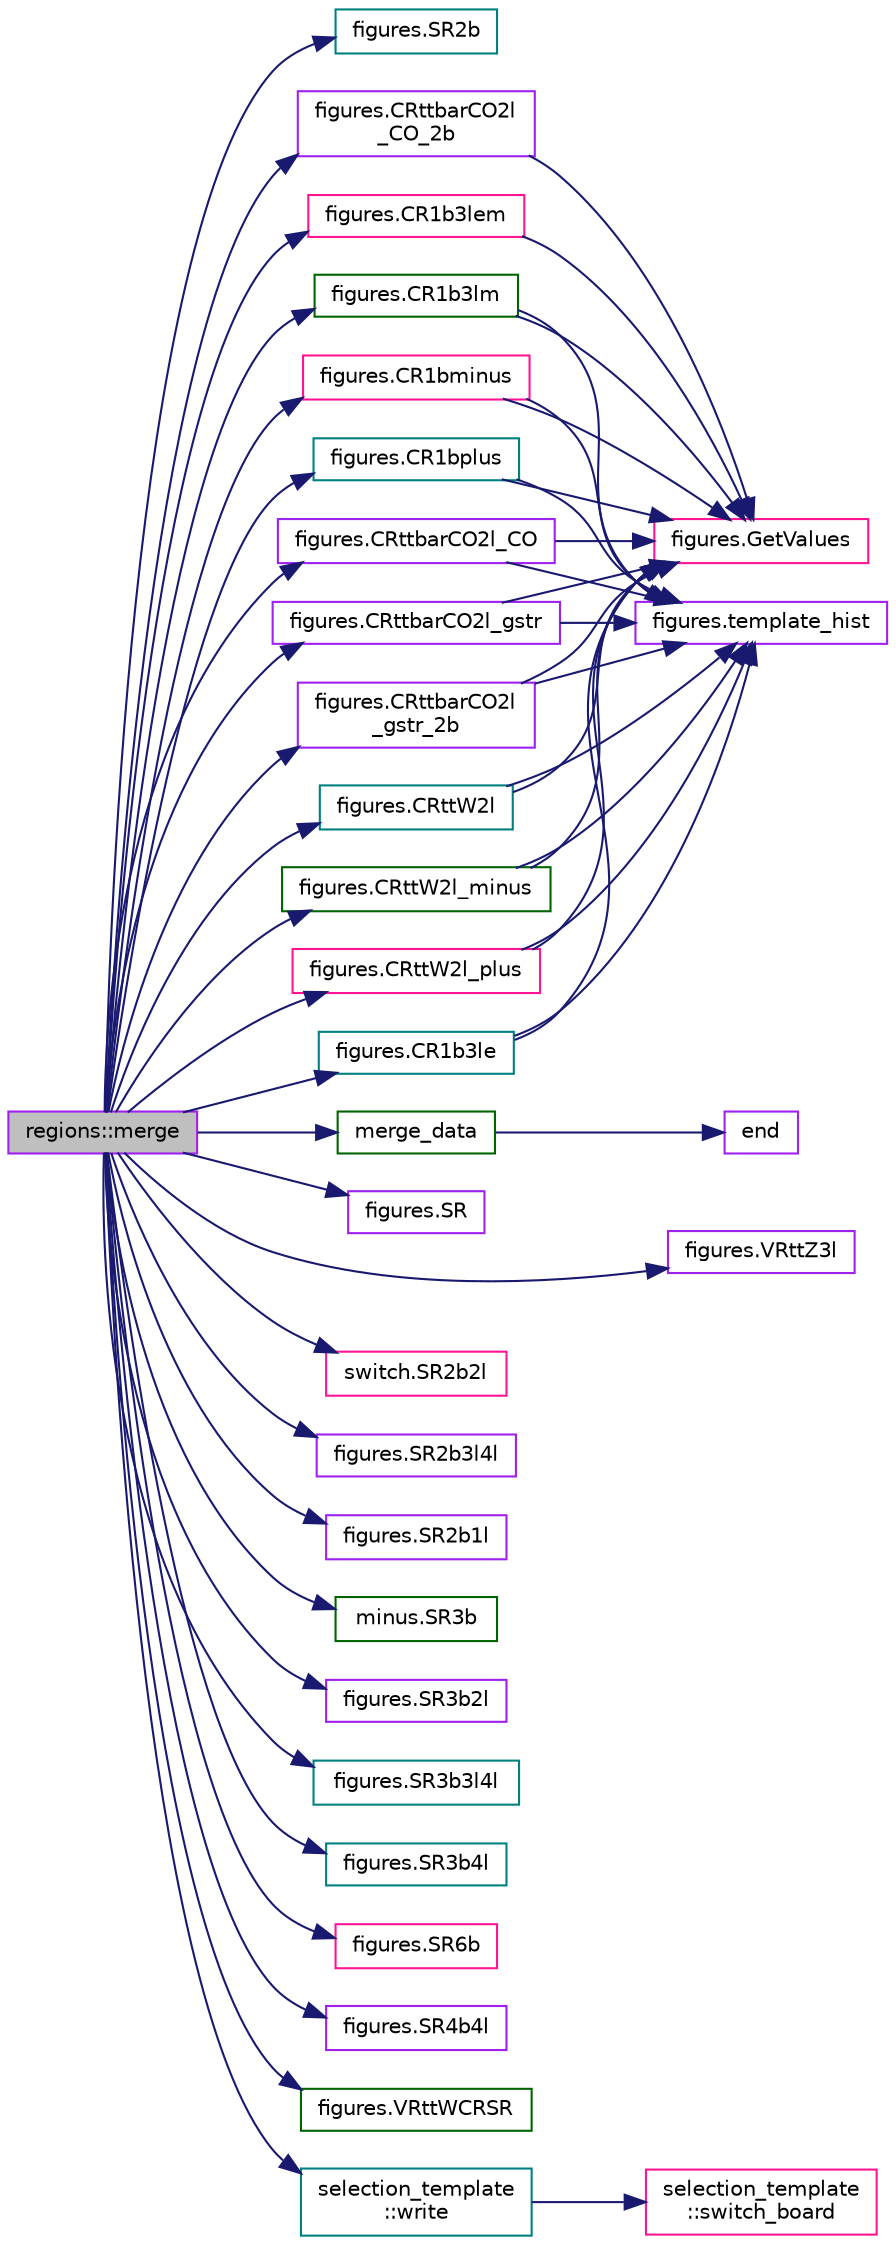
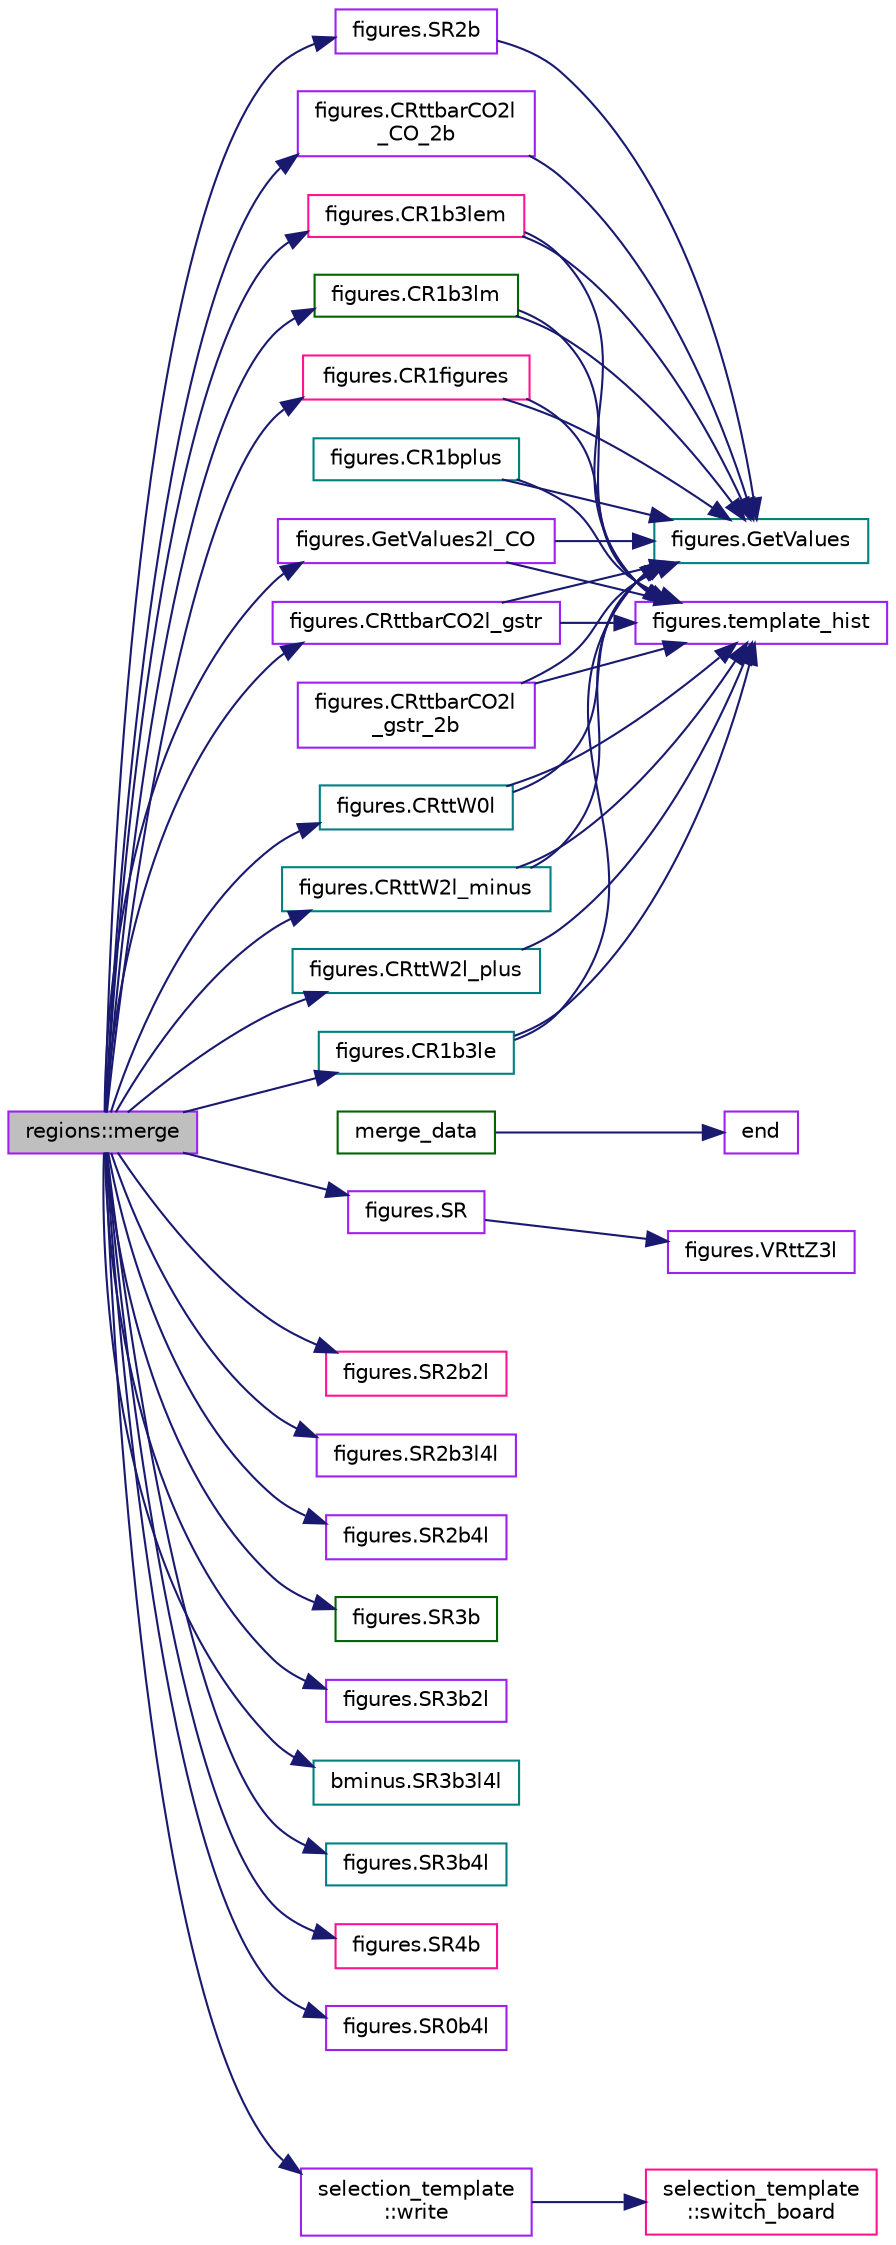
node "figures.SR2b": color teal -> purple
edge "figures.CR1b3lem" -> "figures.template_hist": added
node "figures.CR1bminus": label "figures.CR1bminus" -> "figures.CR1figures"
node "figures.CRttbarCO2l_CO": label "figures.CRttbarCO2l_CO" -> "figures.GetValues2l_CO"
node "figures.GetValues": color deeppink -> teal
edge "regions::merge" -> "figures.CR1bplus": removed
node "figures.CRttW2l": label "figures.CRttW2l" -> "figures.CRttW0l"
edge "figures.CRttW2l_plus" -> "figures.GetValues": now "figures.SR2b" -> "figures.GetValues"
node "figures.CRttW2l_minus": color darkgreen -> teal
edge "regions::merge" -> "figures.CRttbarCO2l _gstr_2b": removed
node "figures.CRttW2l_plus": color deeppink -> teal
edge "regions::merge" -> "merge_data": removed
edge "regions::merge" -> "figures.VRttZ3l": now "figures.SR" -> "figures.VRttZ3l"
node "switch.SR2b2l": label "switch.SR2b2l" -> "figures.SR2b2l"
node "figures.SR2b1l": label "figures.SR2b1l" -> "figures.SR2b4l"
node "minus.SR3b": label "minus.SR3b" -> "figures.SR3b"
node "figures.SR3b3l4l": label "figures.SR3b3l4l" -> "bminus.SR3b3l4l"
node "figures.SR6b": label "figures.SR6b" -> "figures.SR4b"
node "figures.SR4b4l": label "figures.SR4b4l" -> "figures.SR0b4l"
node "figures.VRttWCRSR": removed
node "selection_template ::write": color teal -> purple
